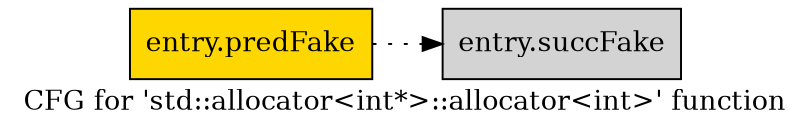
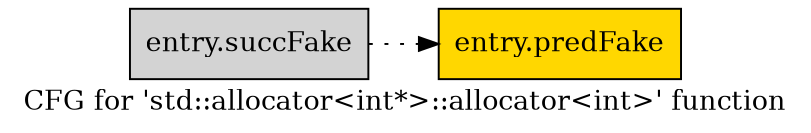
edge "entry.predFake" -> "entry.succFake": reversed
